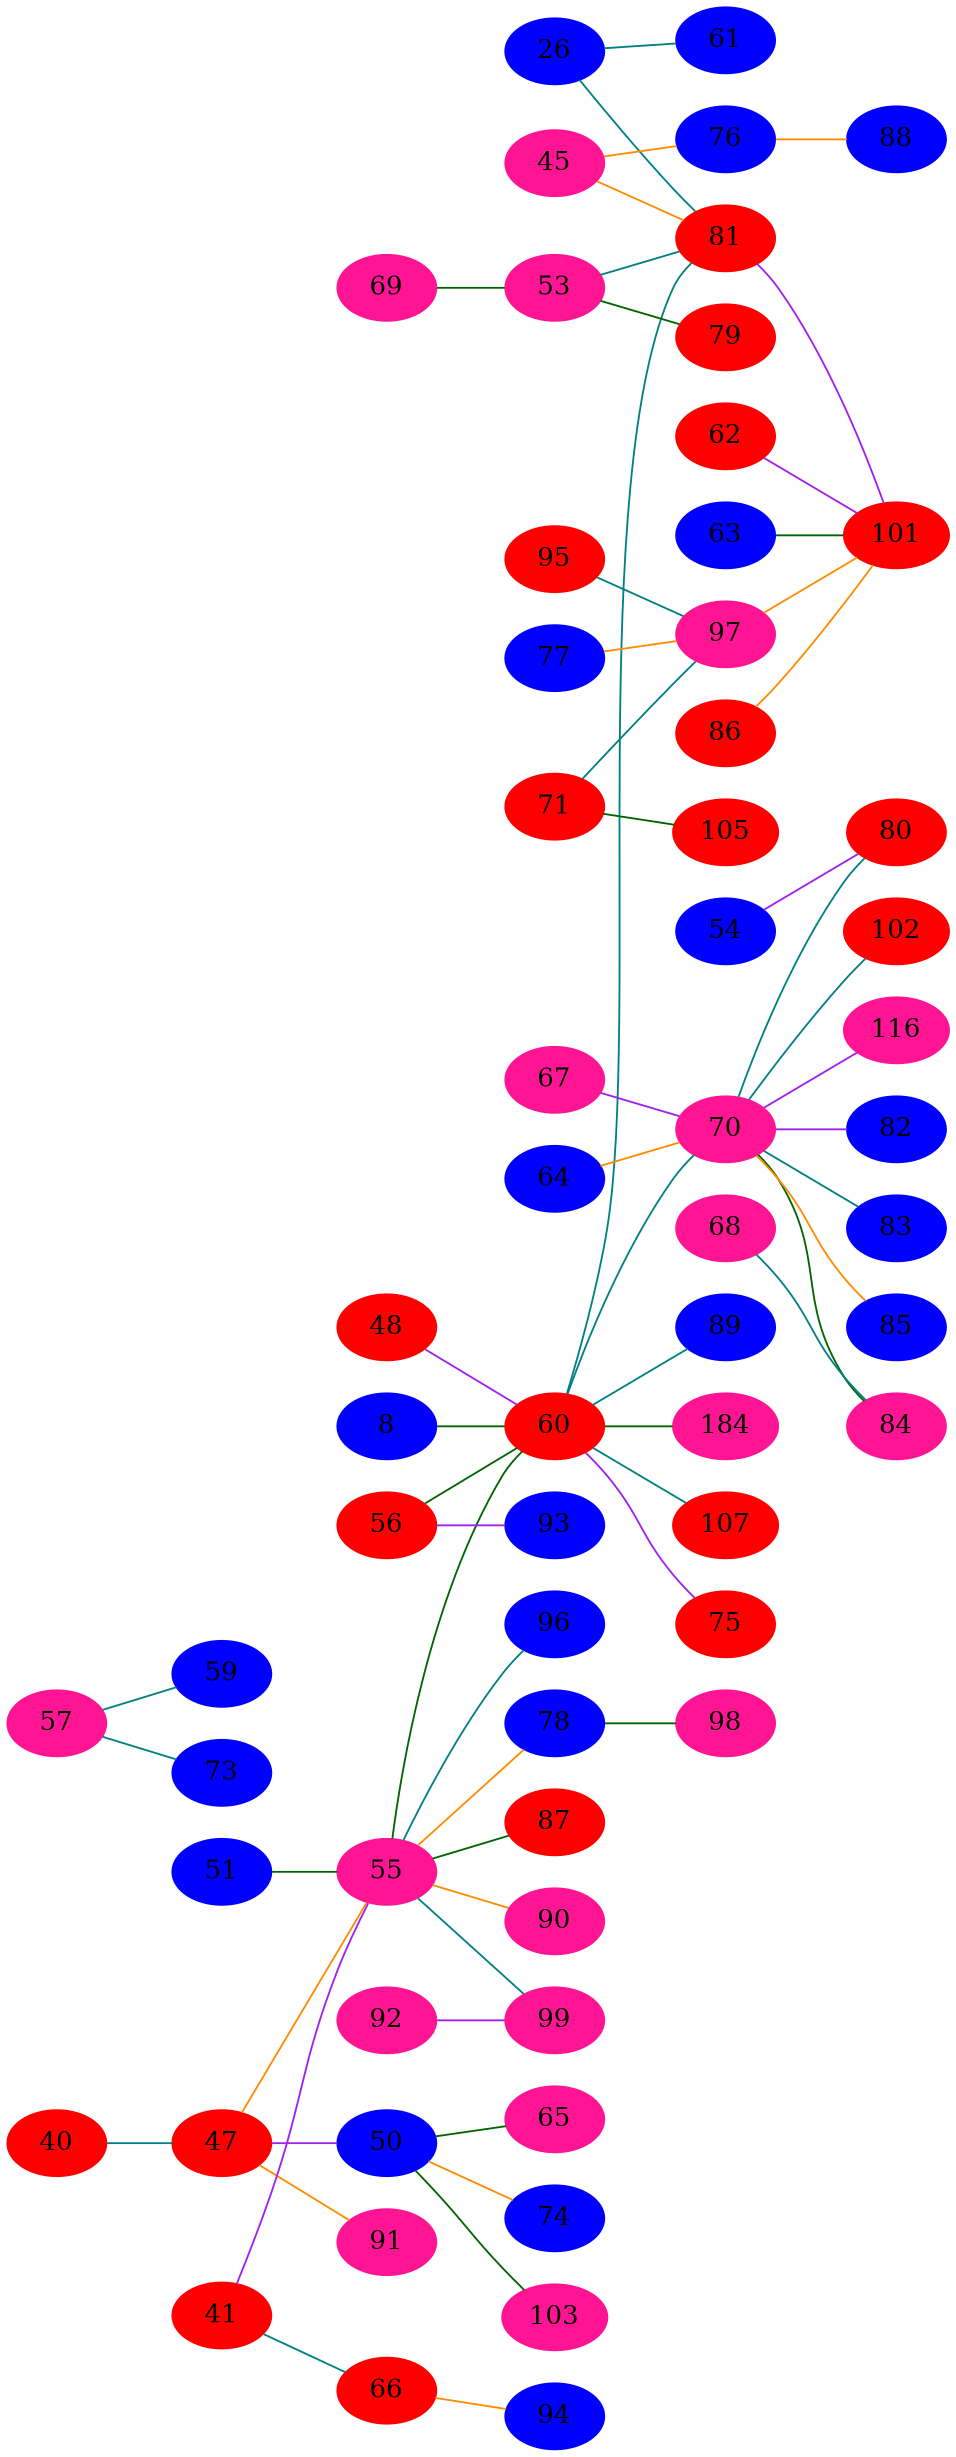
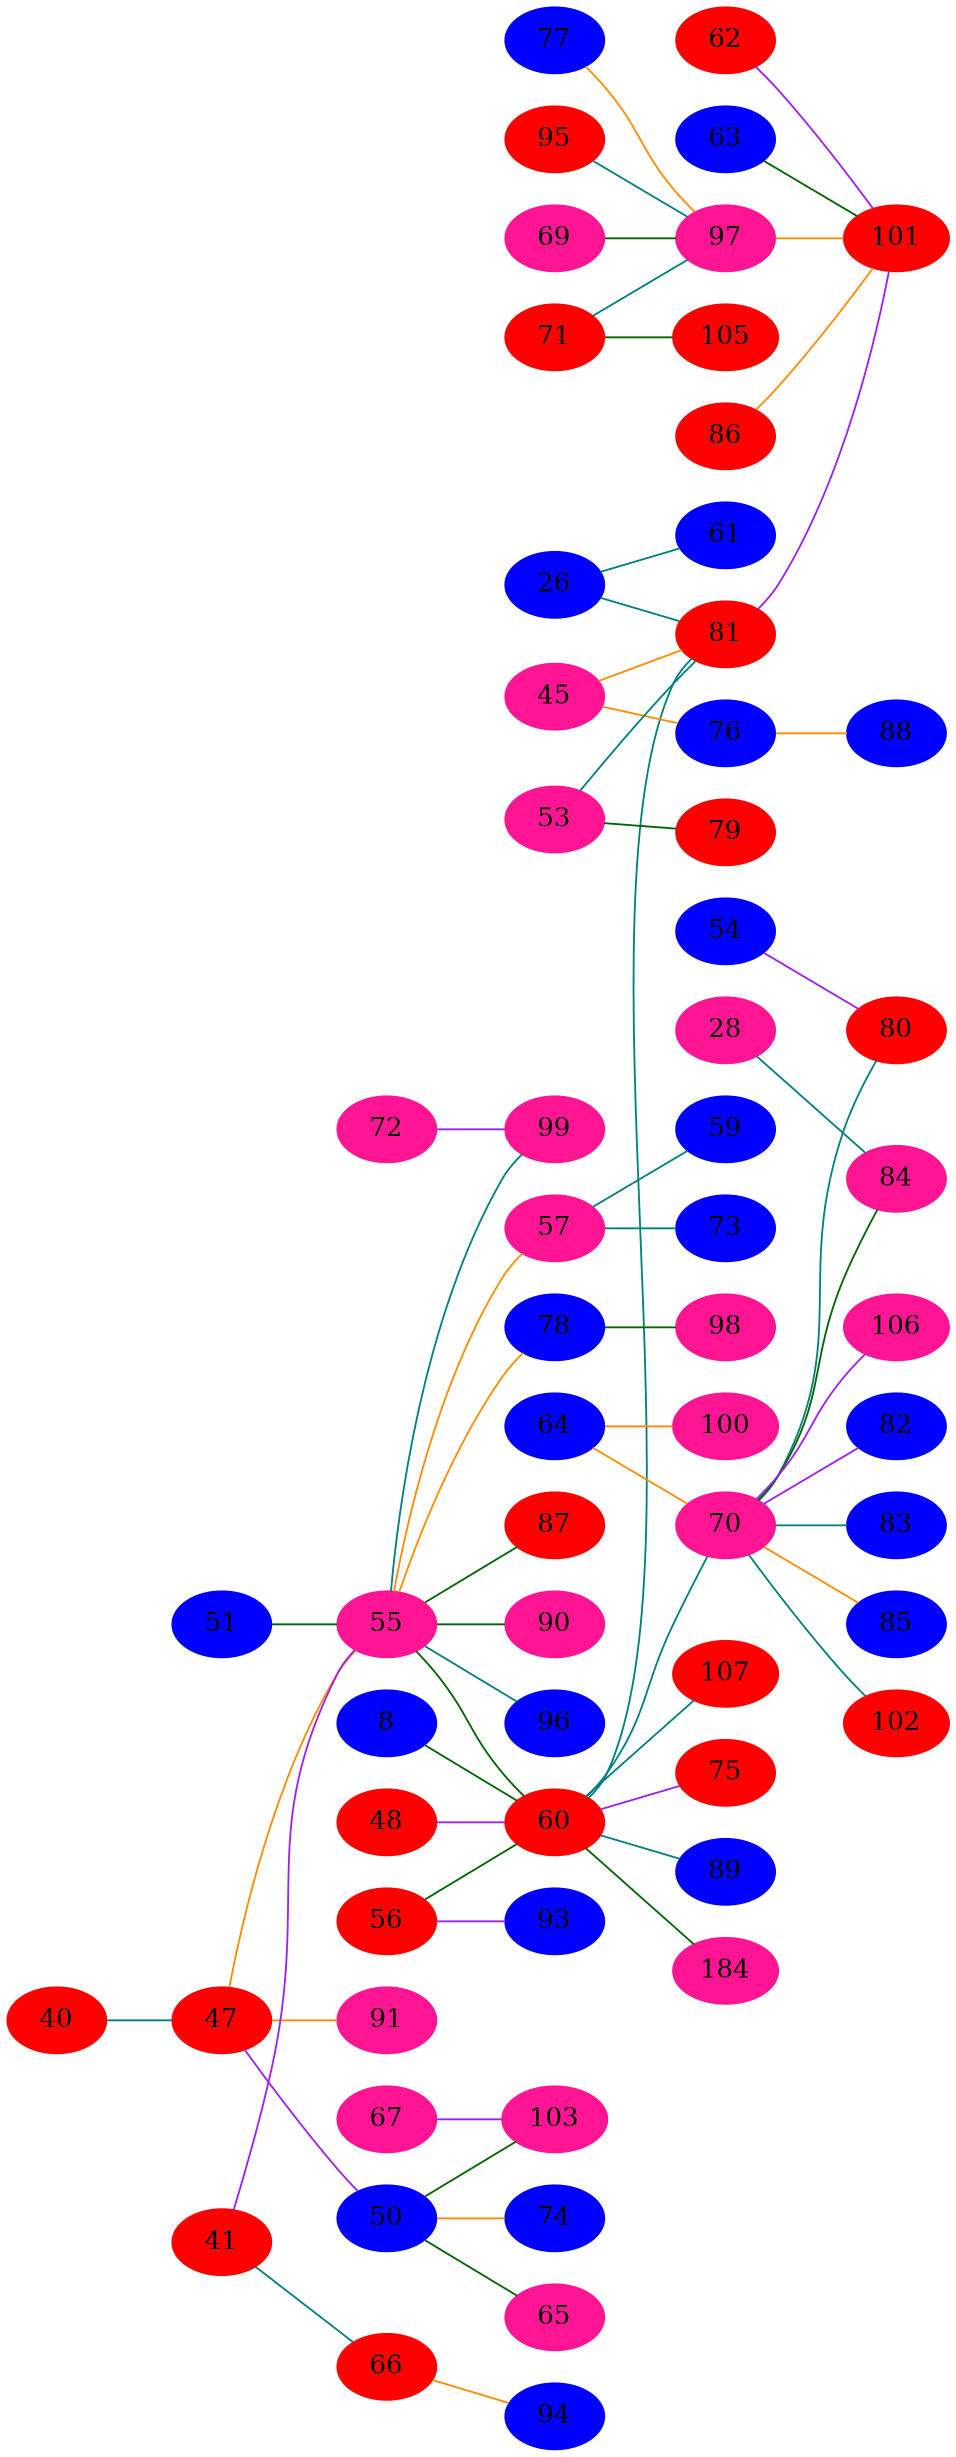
edge "69" -- "53": now "69" -- "97"
node "116": label "116" -> "106"
edge "67" -- "70": now "67" -- "103"
node "68": label "68" -> "28"
edge "57" -- "55": added
node "100": added
edge "55" -- "90": color darkorange -> darkgreen
node "92": label "92" -> "72"
